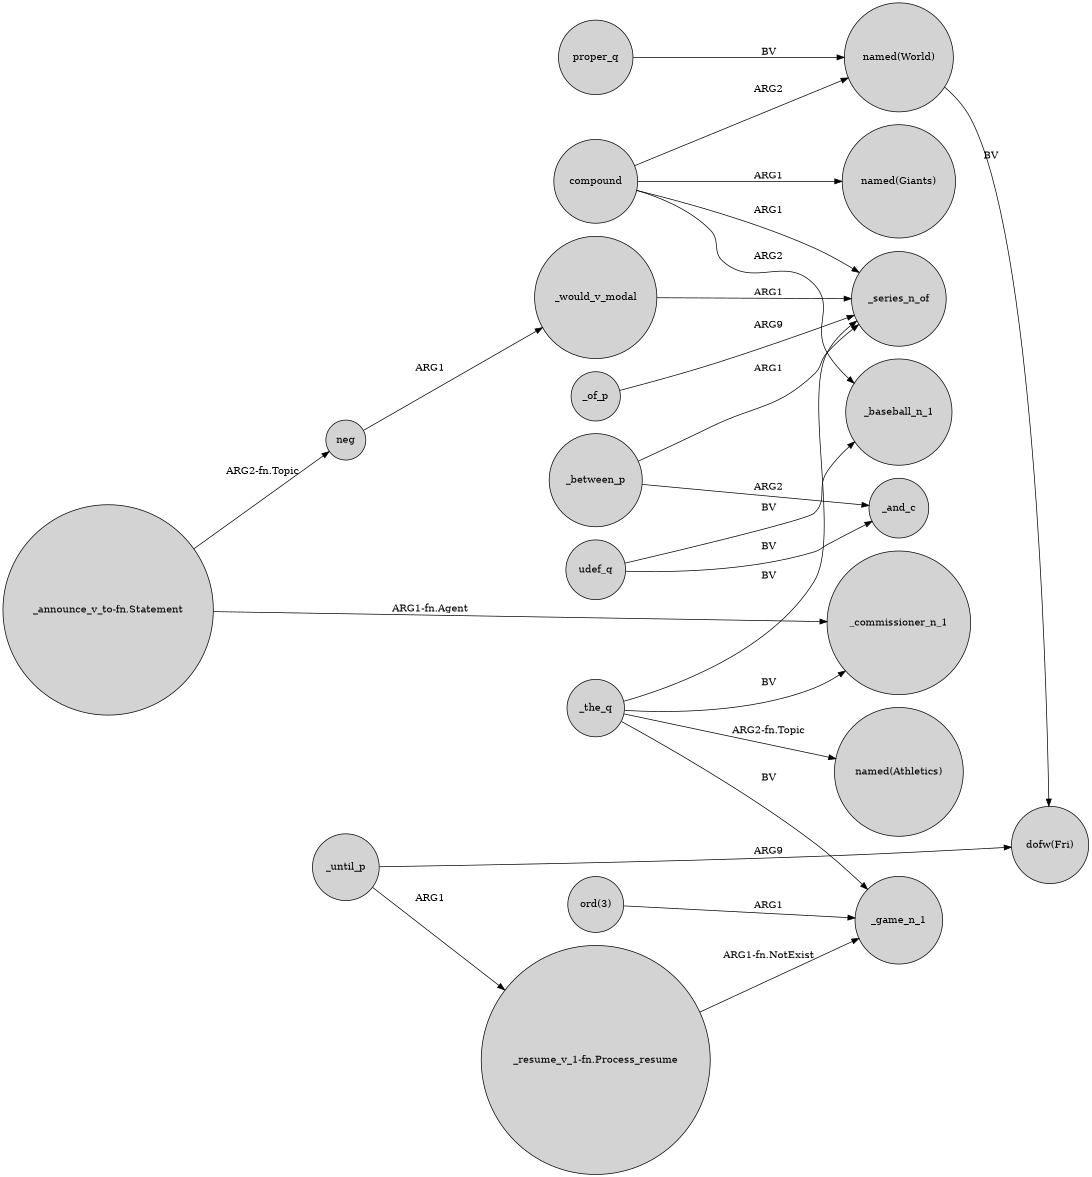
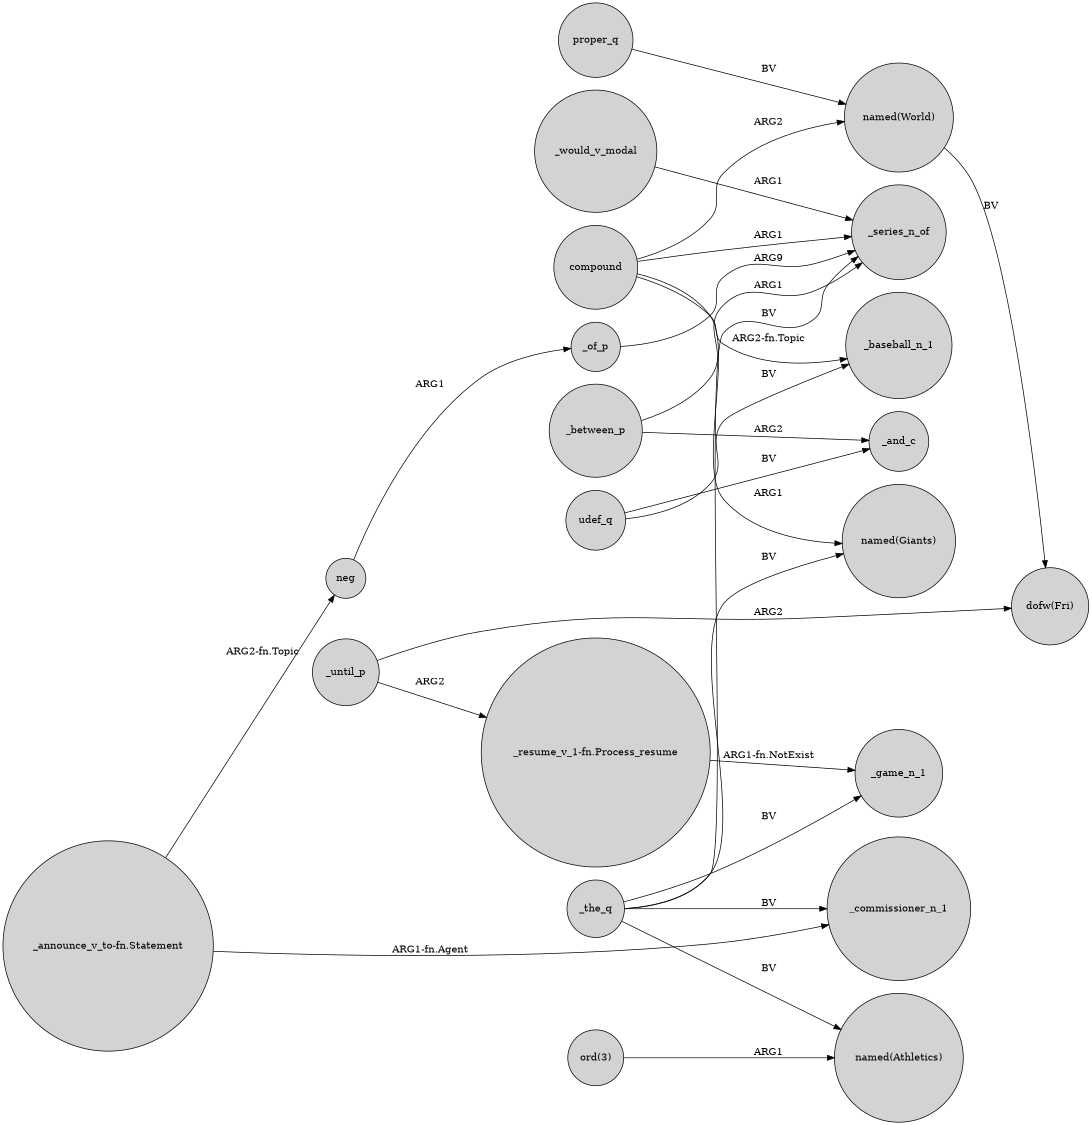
edge "compound" -> "_baseball_n_1": label "ARG2" -> "ARG2-fn.Topic"
edge "neg" -> "_would_v_modal": now "neg" -> "_of_p"
edge "_the_q" -> "named(Giants)": added, label "BV"
edge "_the_q" -> "named(Athletics)": label "ARG2-fn.Topic" -> "BV"
edge "_until_p" -> "dofw(Fri)": label "ARG9" -> "ARG2"
edge "_until_p" -> "_resume_v_1-fn.Process_resume": label "ARG1" -> "ARG2"
edge "ord(3)" -> "_game_n_1": now "ord(3)" -> "named(Athletics)"
